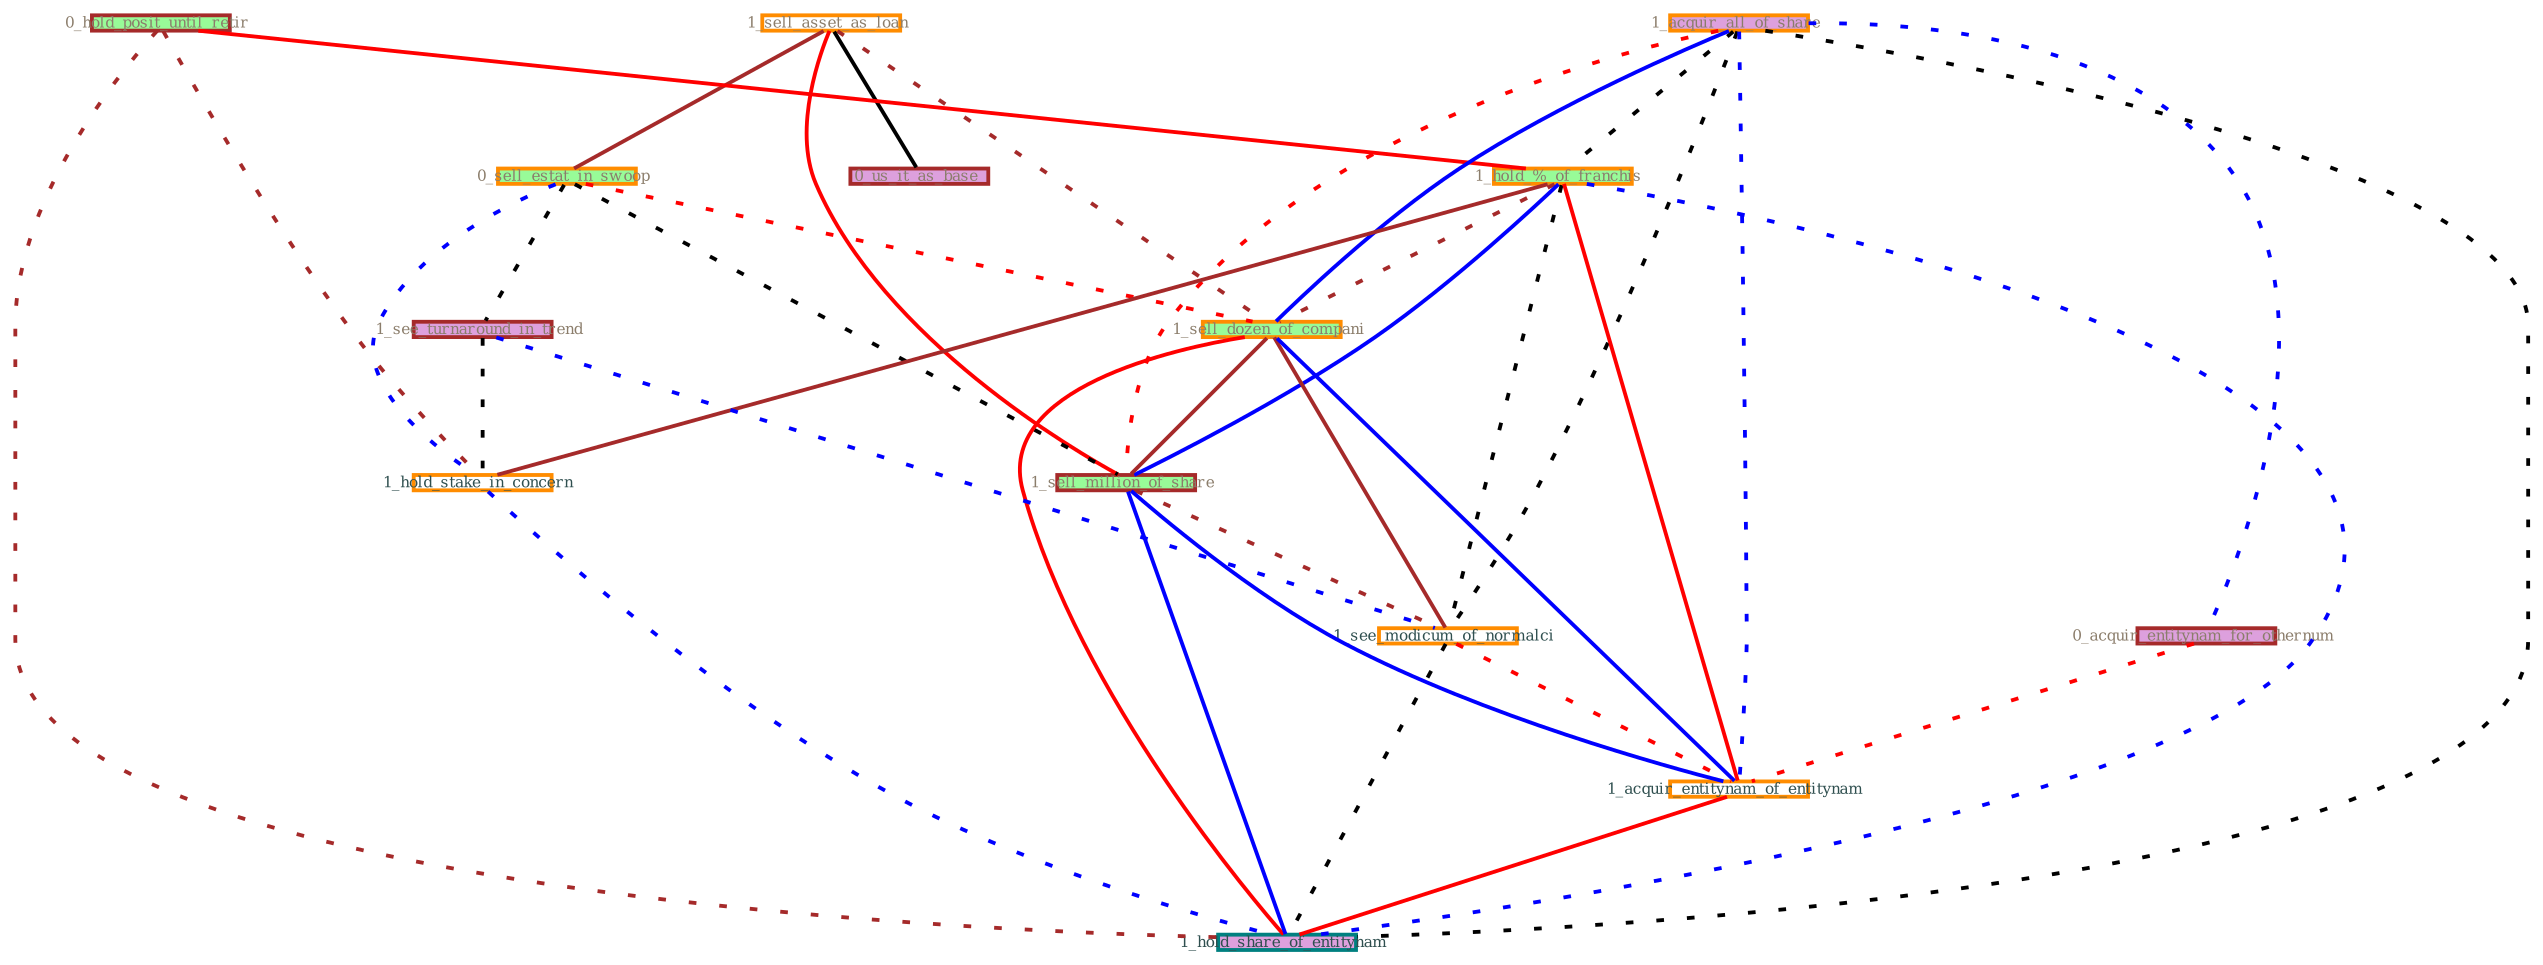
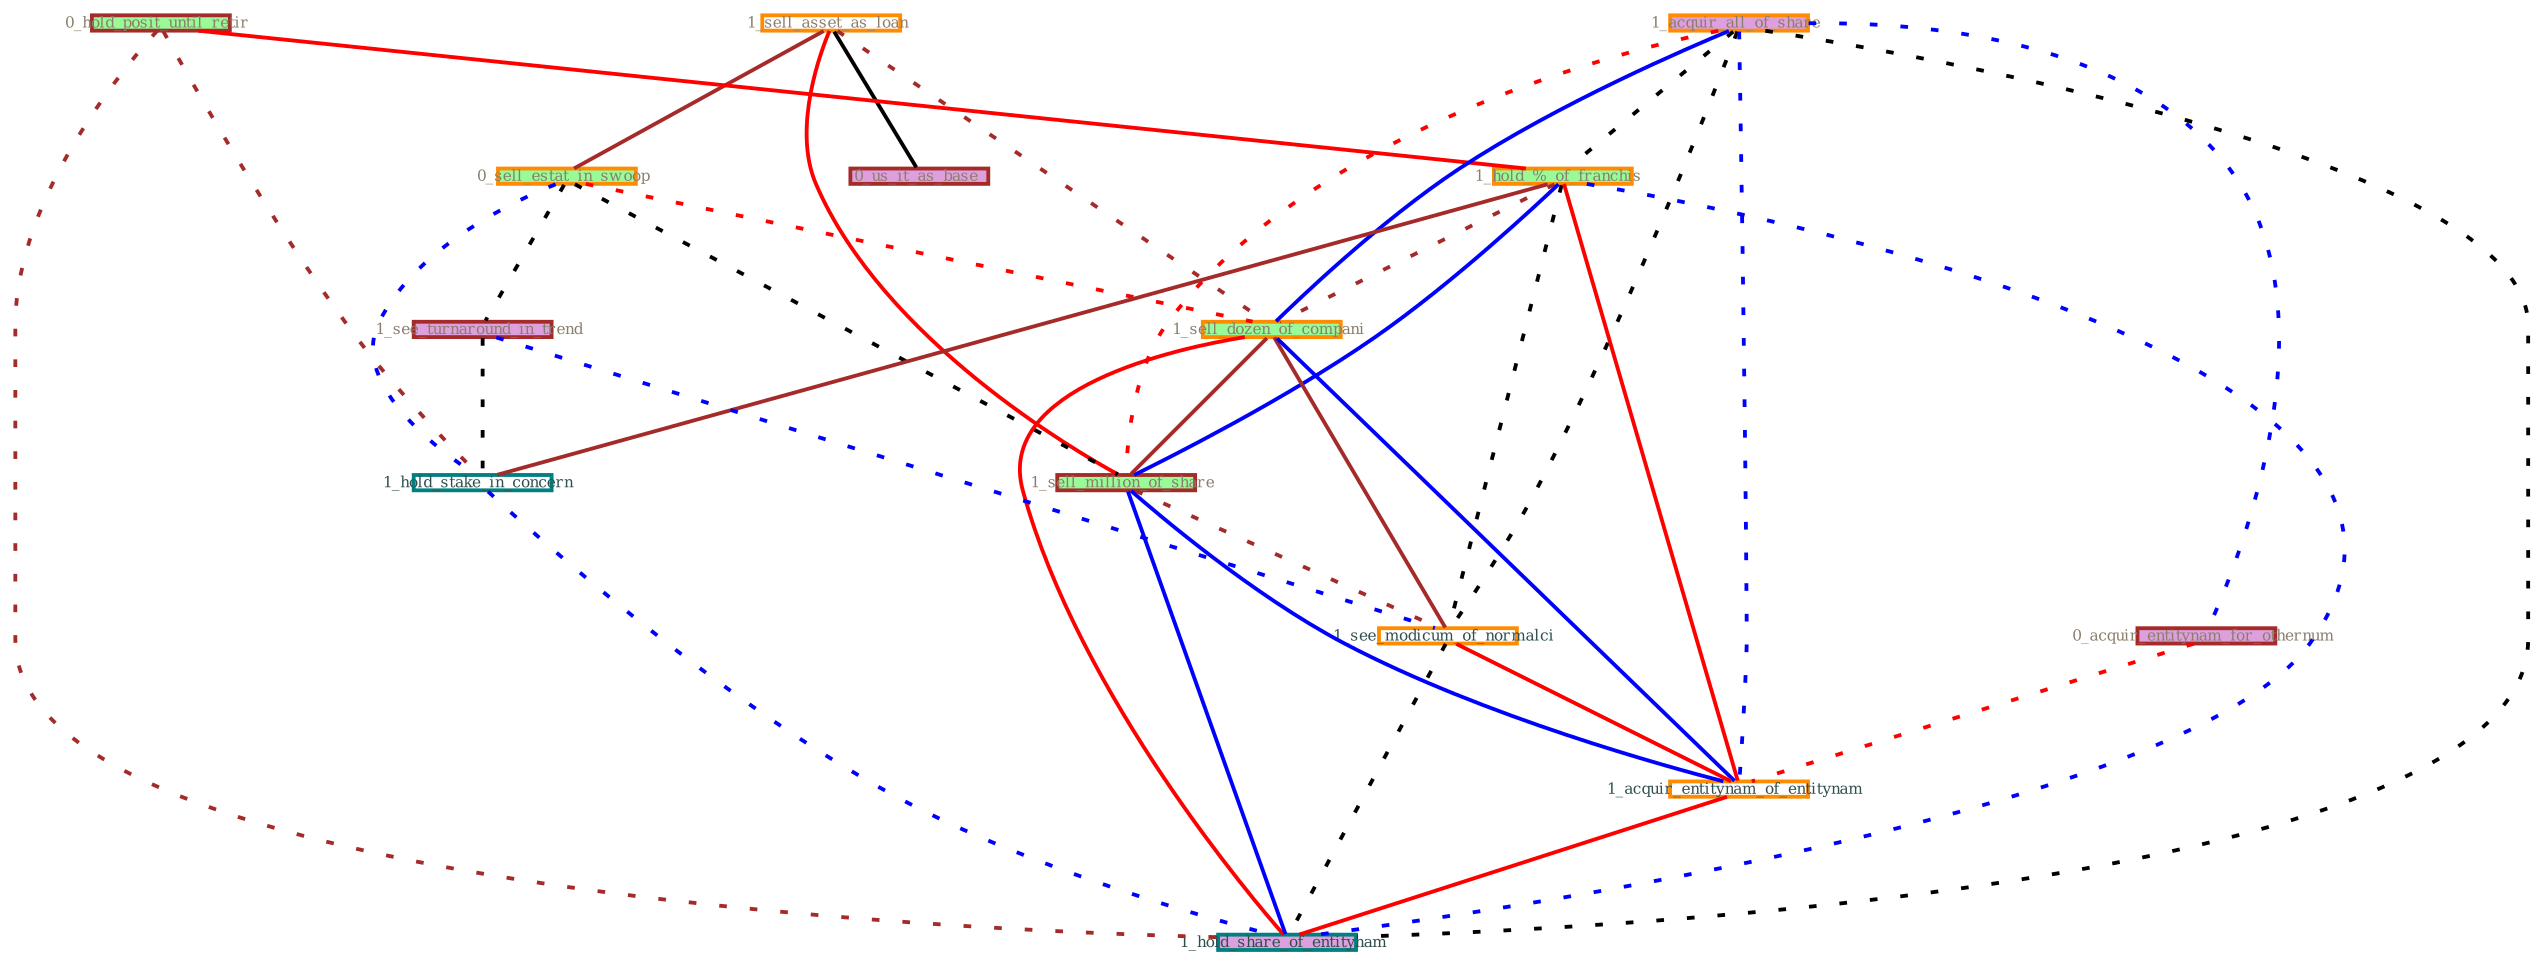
node "1_hold_stake_in_concern": color darkorange -> teal
edge "1_see_modicum_of_normalci" -- "1_acquir_entitynam_of_entitynam": style dotted -> solid
